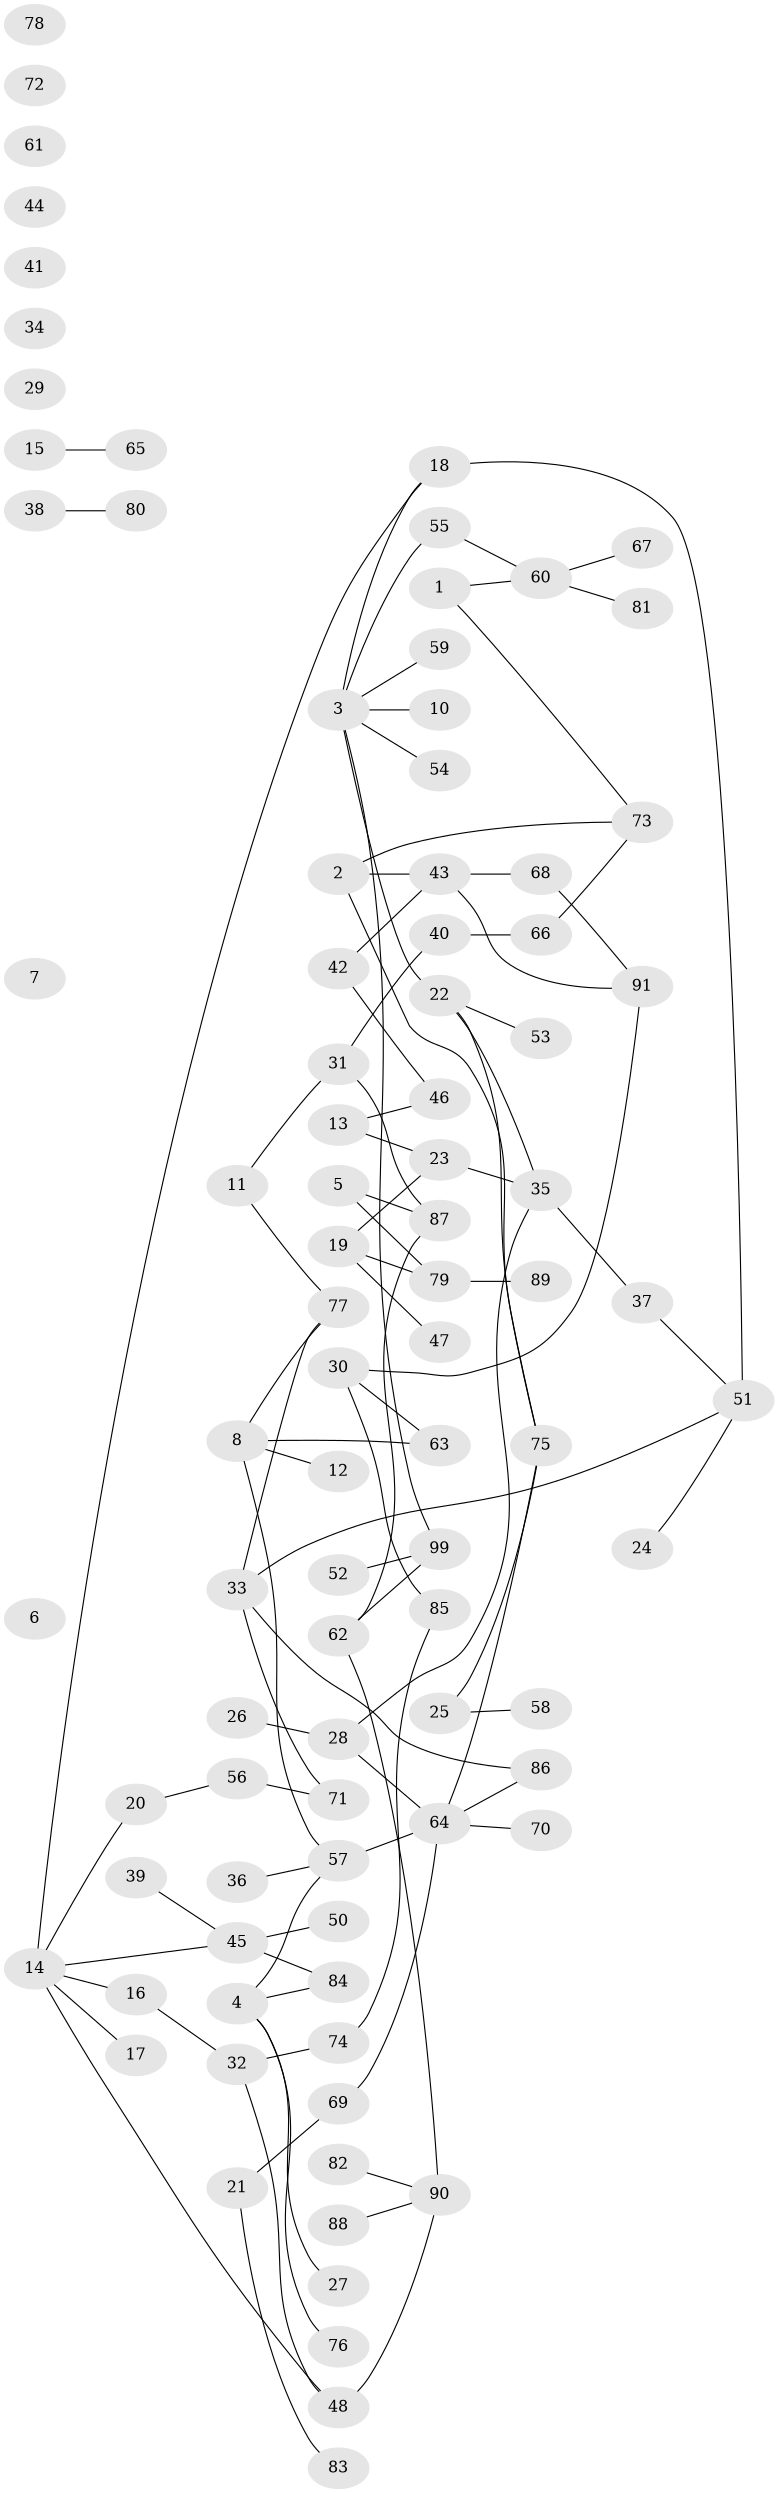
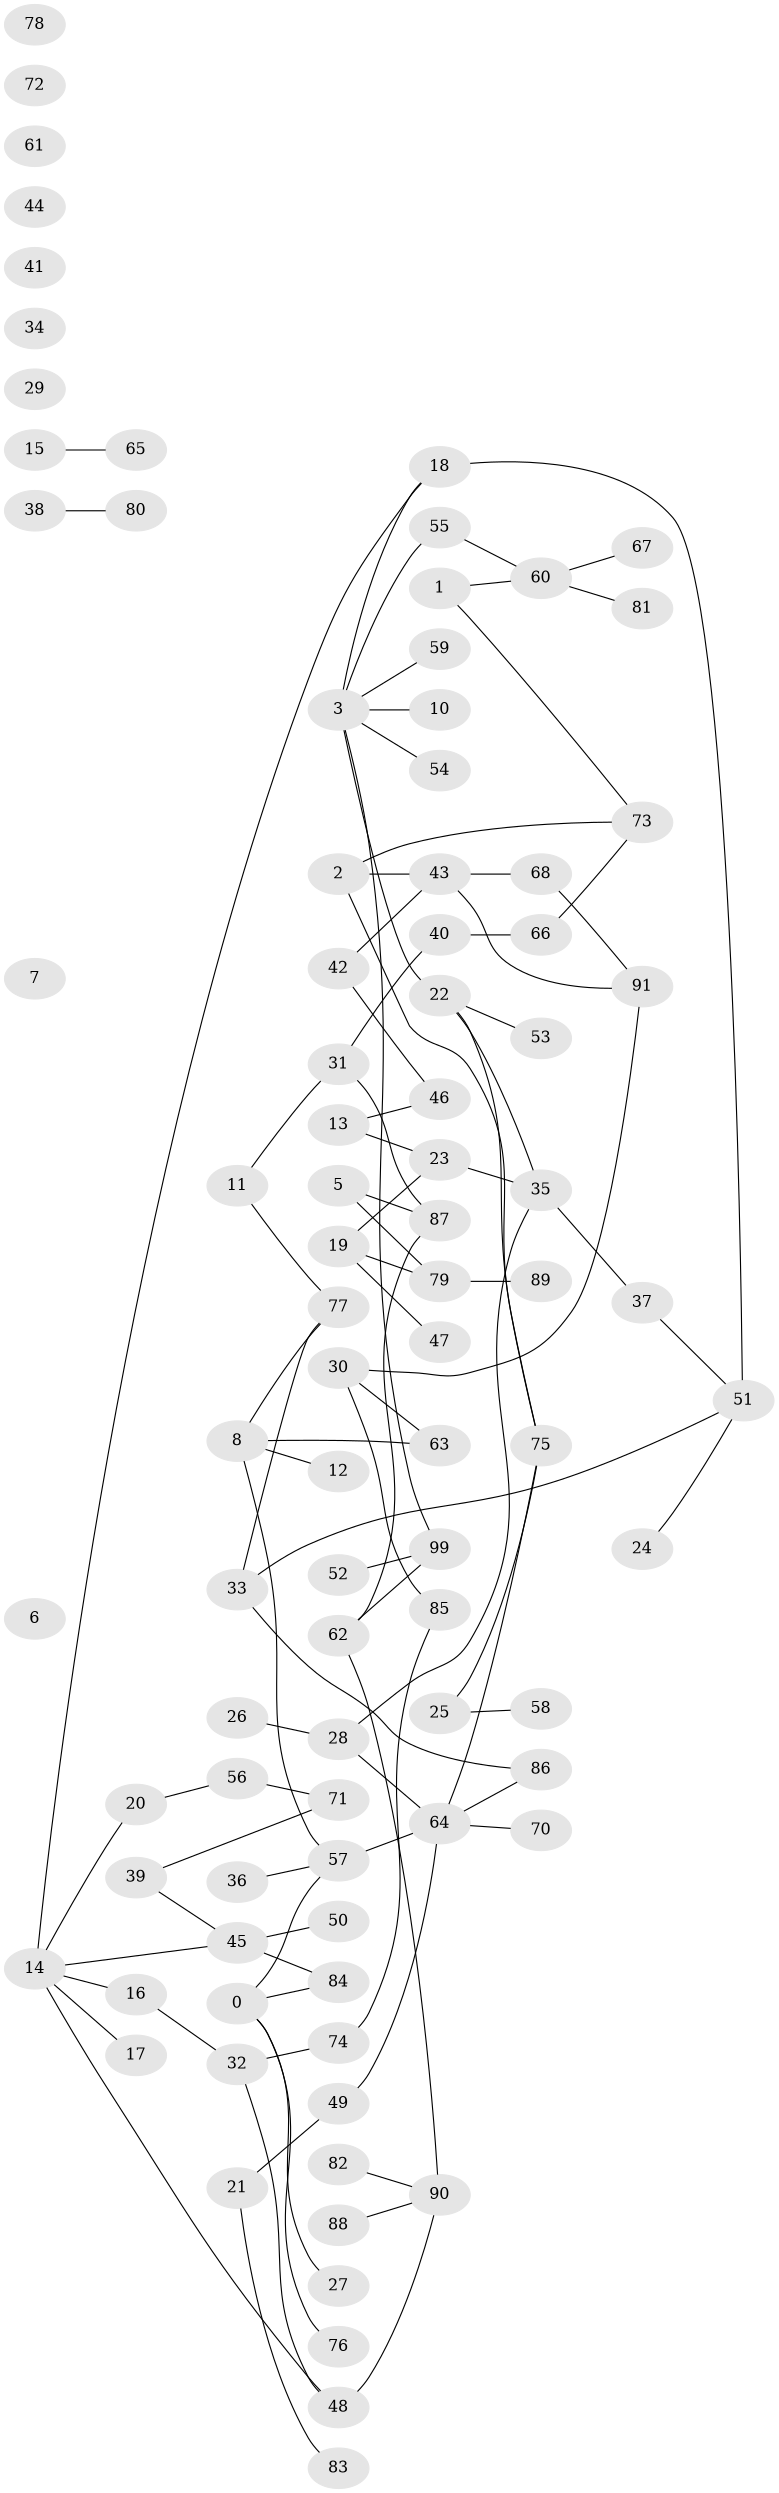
edge "33" -- "71": now "39" -- "71"
node "4": label "4" -> "0"
node "69": label "69" -> "49"
